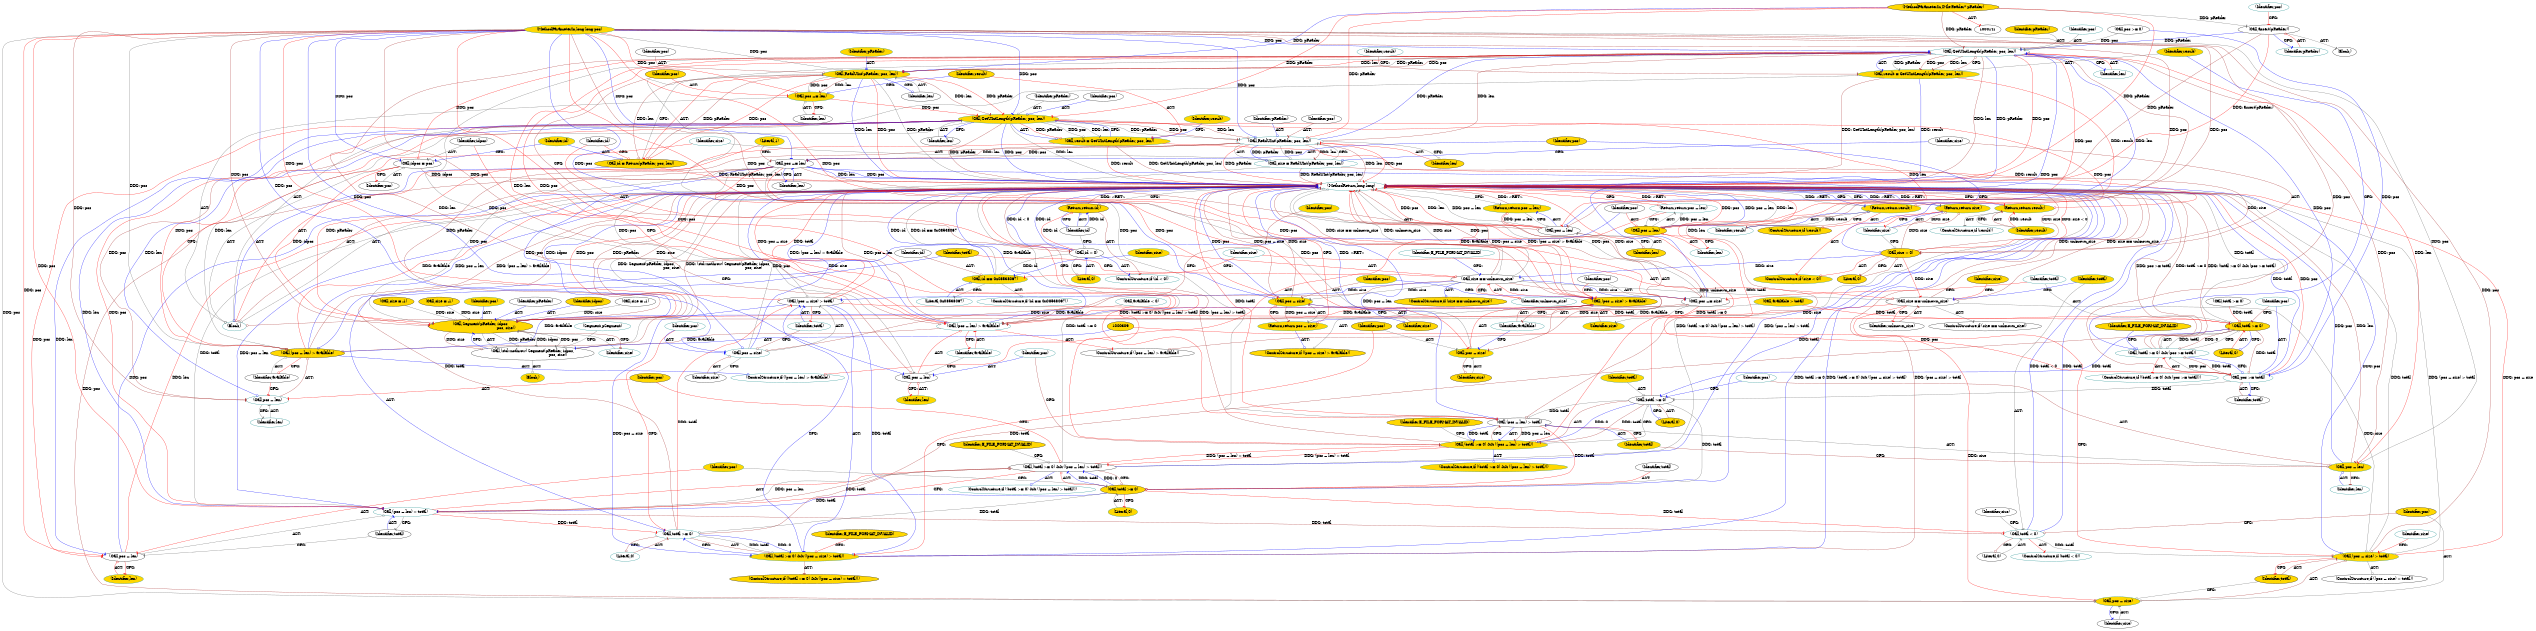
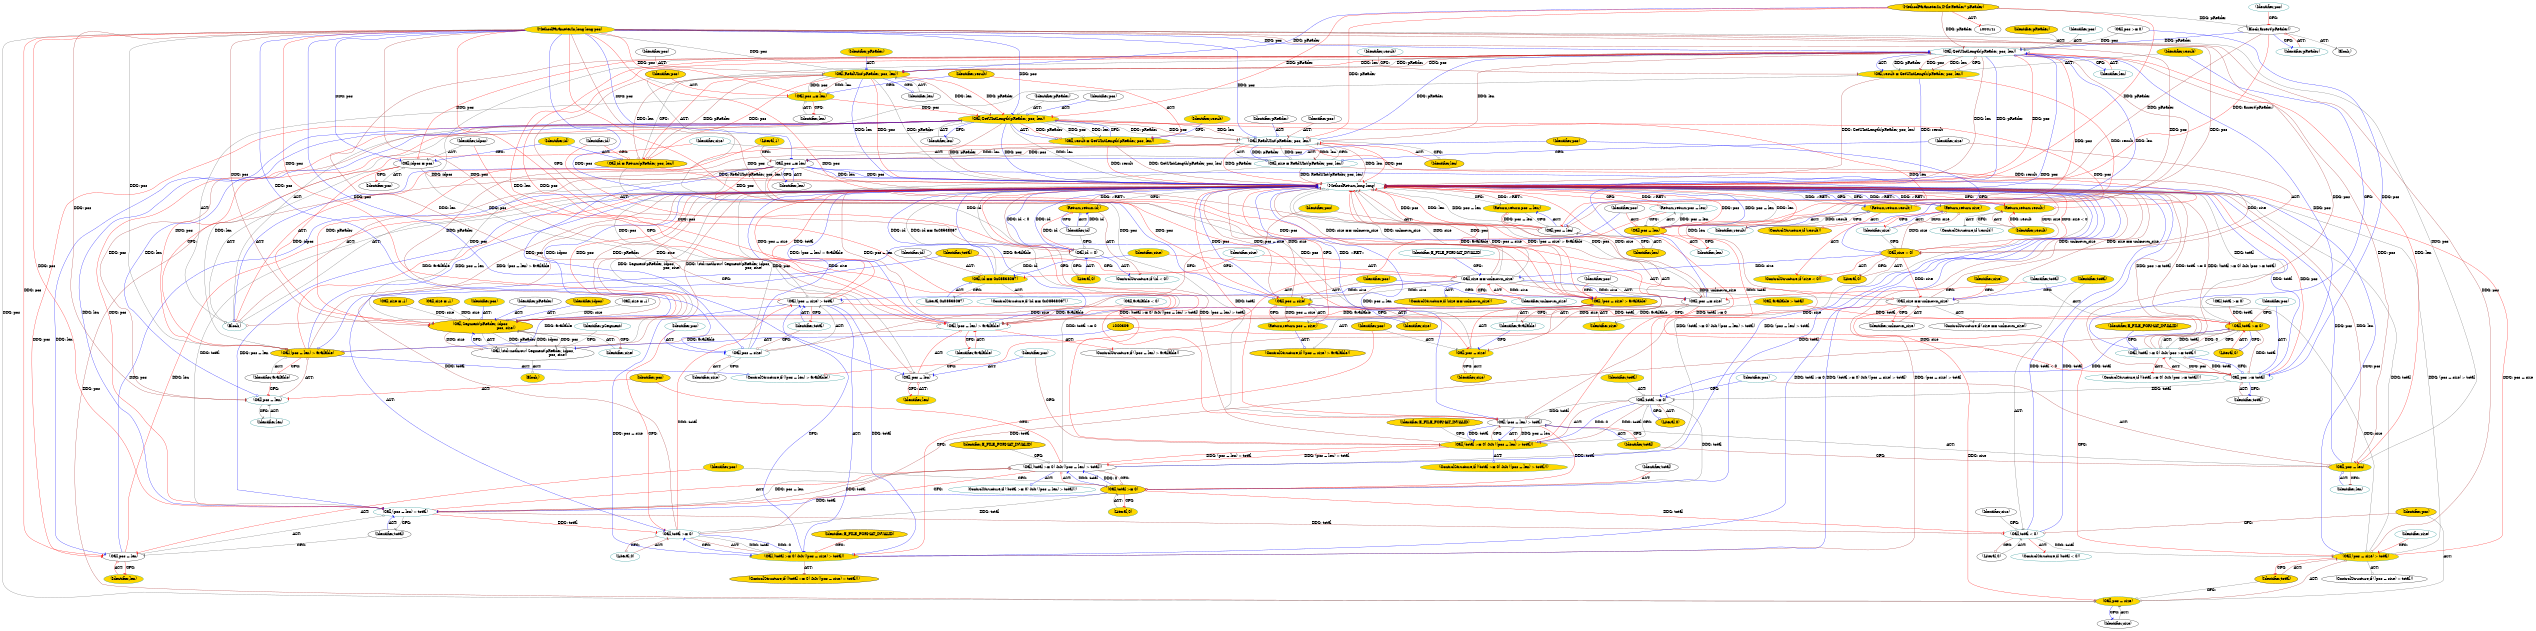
node "(Call,assert(pReader))": label "(Call,assert(pReader))" -> "(Block,assert(pReader))"
edge "(Call,id = Return(pReader, pos, len))" -> "(Call,id < 0)": added, label "DDG: id"
node "(Segment,pSegment)": label "(Segment,pSegment)" -> "(Identifier,pSegment)"
edge "(Call,pos += size)" -> "(Call,pos >= total)": label "DDG: pos" -> "DDG: size"
